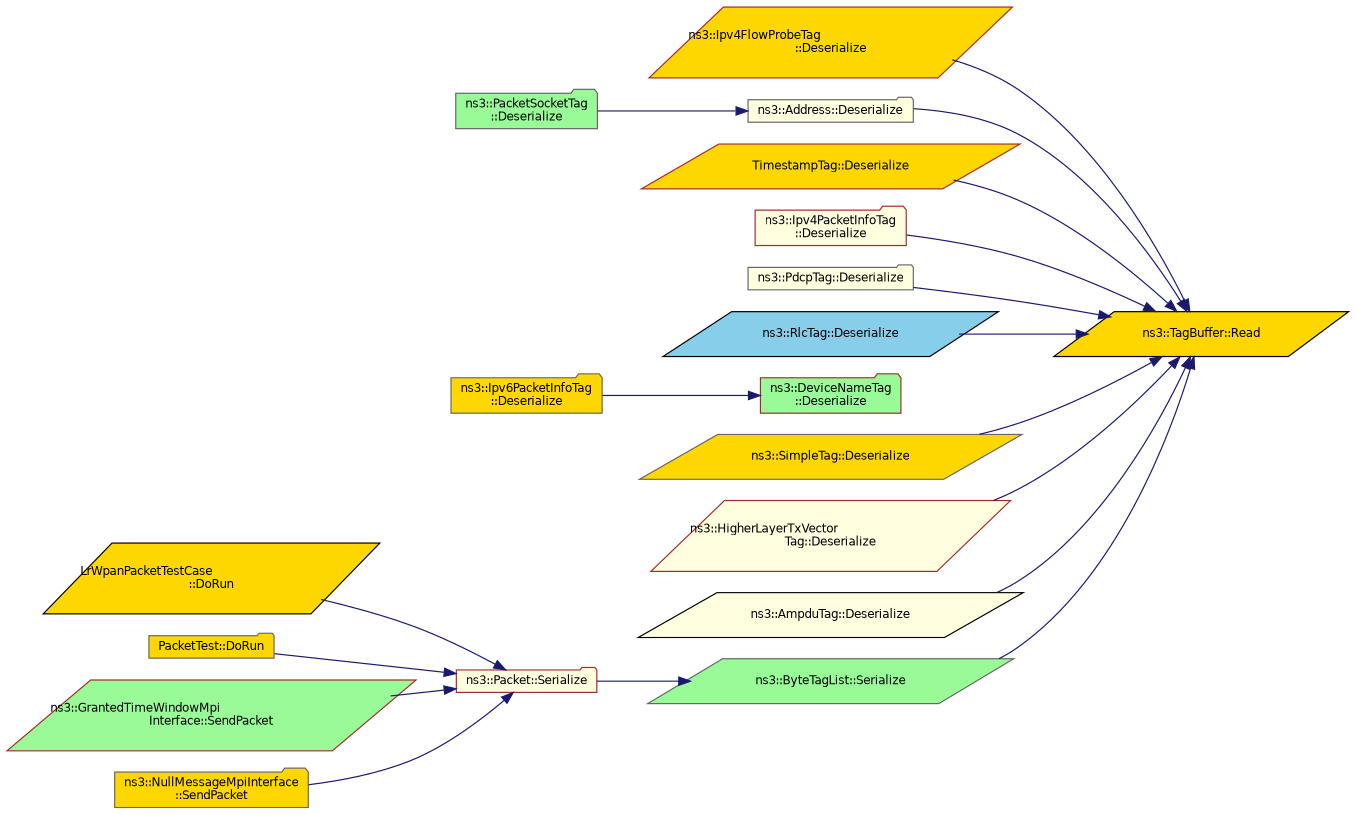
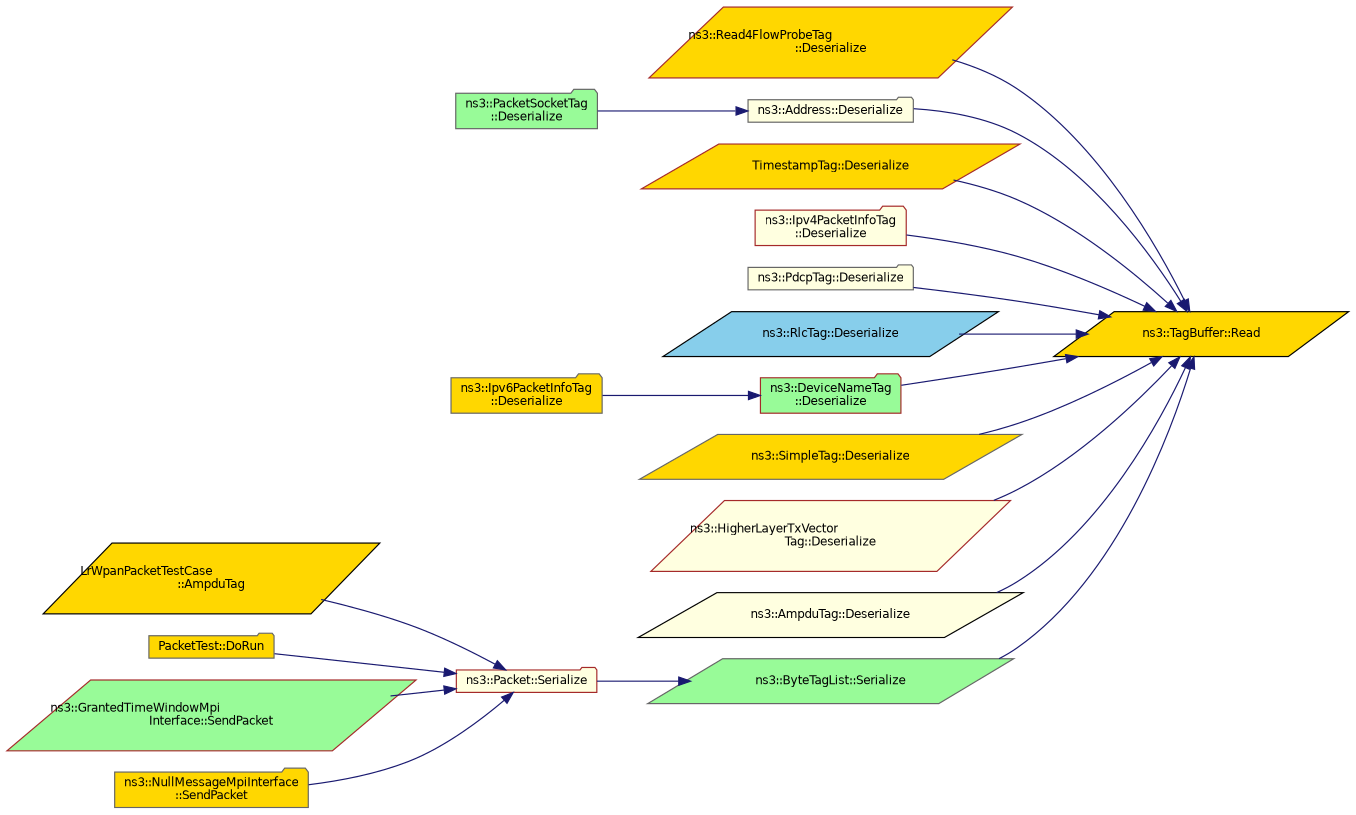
node "ns3::Ipv4FlowProbeTag ::Deserialize": label "ns3::Ipv4FlowProbeTag ::Deserialize" -> "ns3::Read4FlowProbeTag ::Deserialize"
edge "ns3::DeviceNameTag ::Deserialize" -> "ns3::TagBuffer::Read": added
node "LrWpanPacketTestCase ::DoRun": label "LrWpanPacketTestCase ::DoRun" -> "LrWpanPacketTestCase ::AmpduTag"
